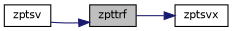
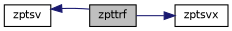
edge "zptsv" -> "zpttrf": reversed
